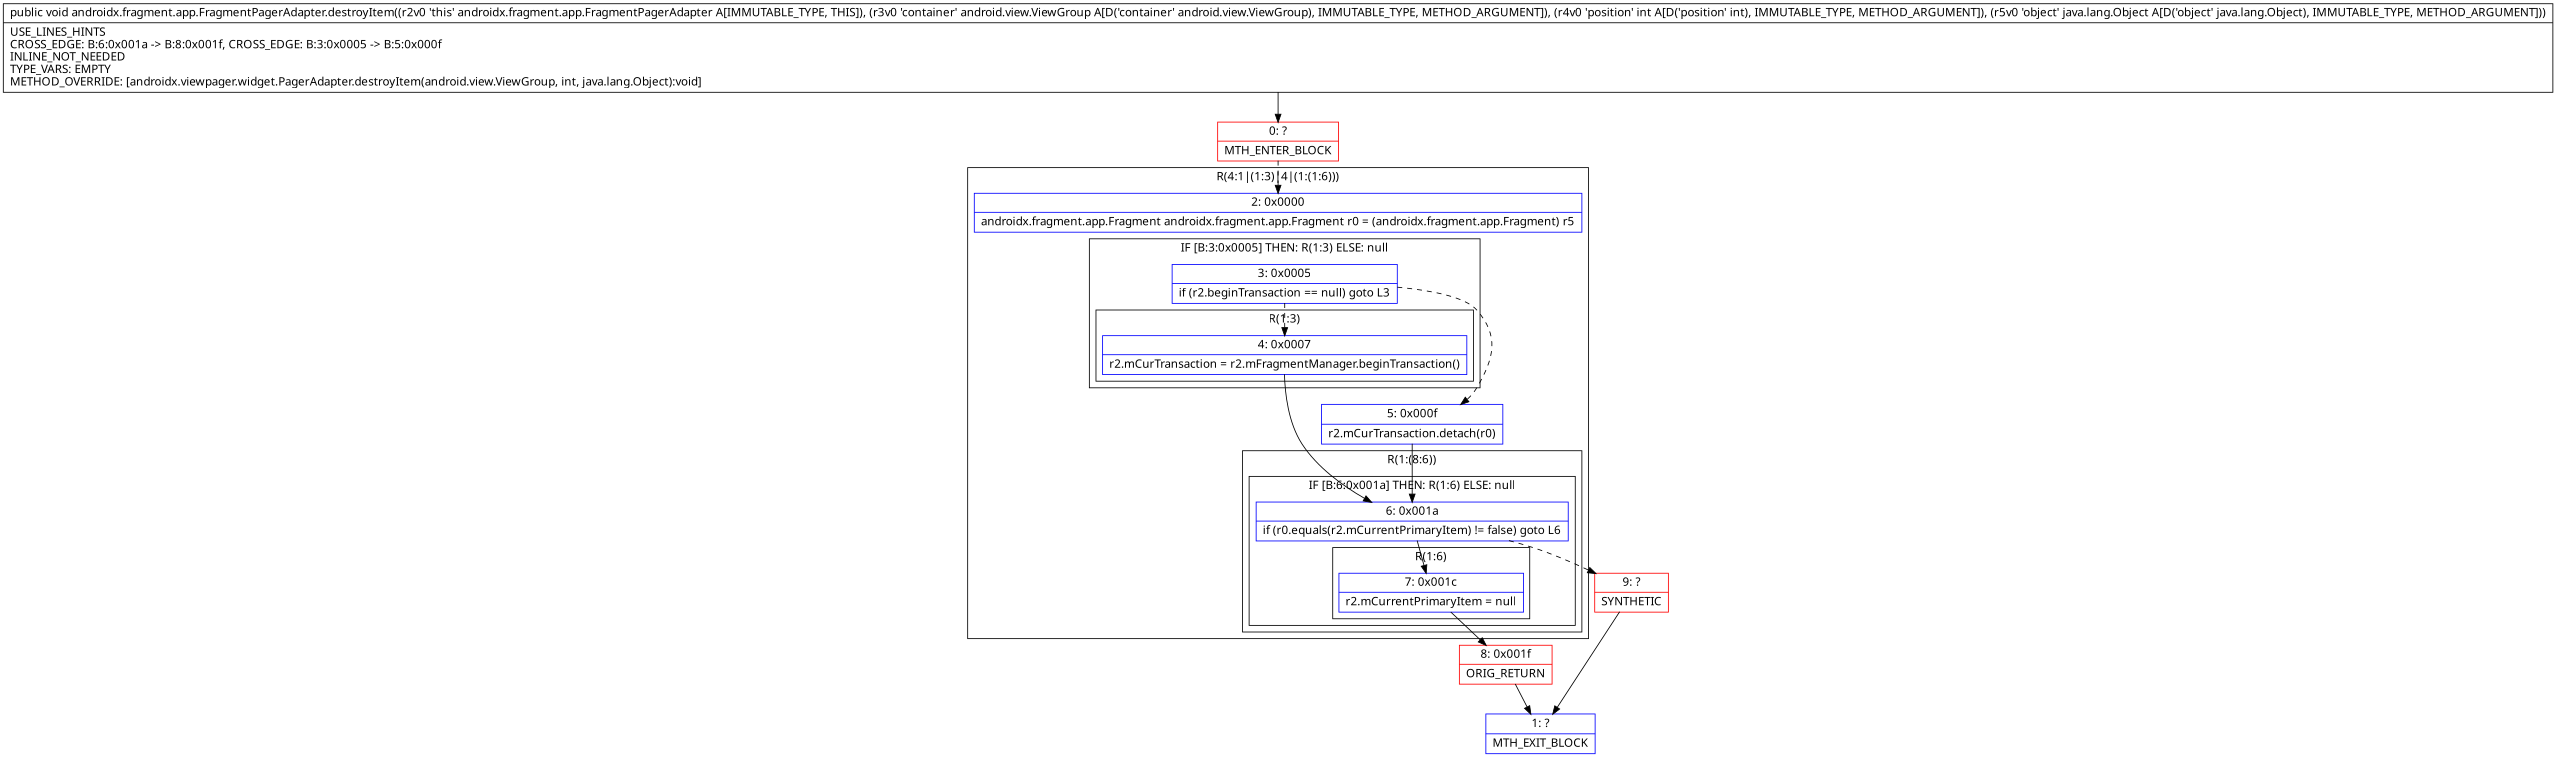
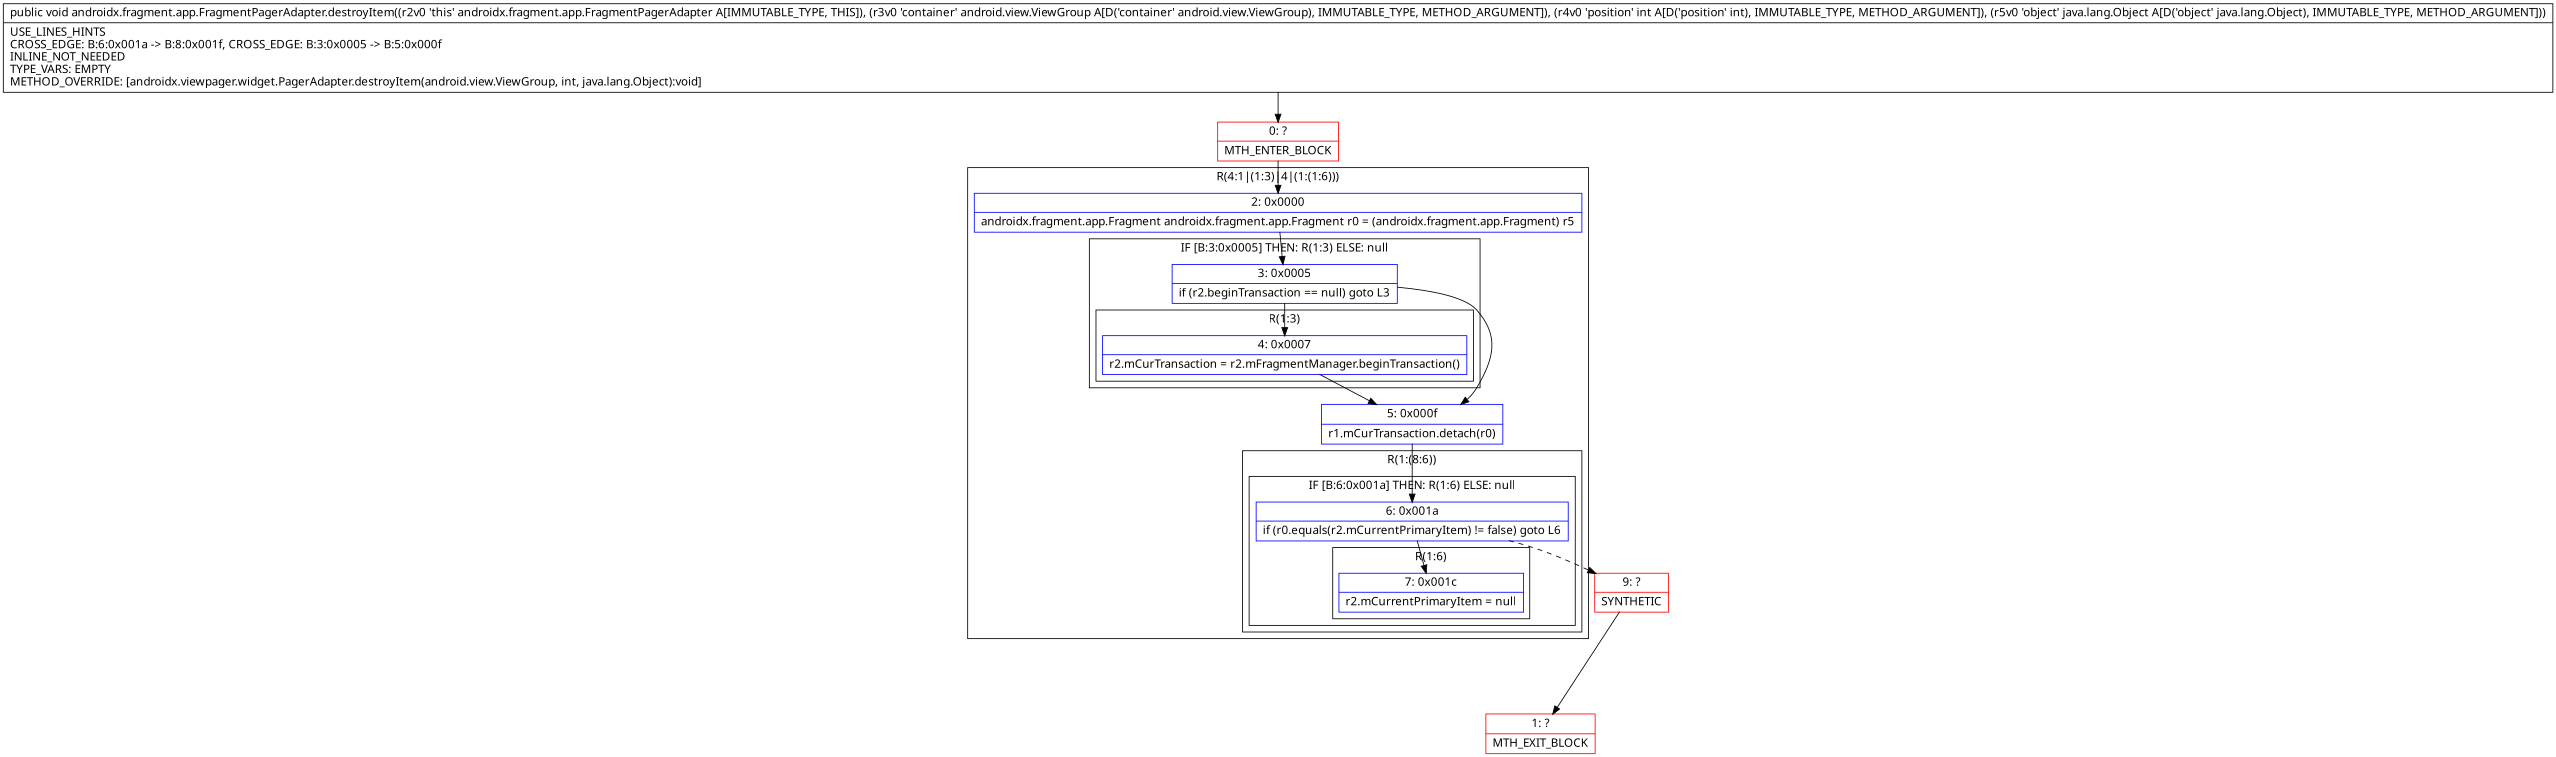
edge "0: ?" -> "2: 0x0000": style dashed -> solid
edge "2: 0x0000" -> "3: 0x0005": added
edge "3: 0x0005" -> "4: 0x0007": style dashed -> solid
edge "3: 0x0005" -> "5: 0x000f": style dashed -> solid
node "5: 0x000f": text "r2.mCurTransaction.detach(r0)" -> "r1.mCurTransaction.detach(r0)"
edge "4: 0x0007" -> "6: 0x001a": now "4: 0x0007" -> "5: 0x000f"
node "8: 0x001f": removed
node "1: ?": color blue -> red
